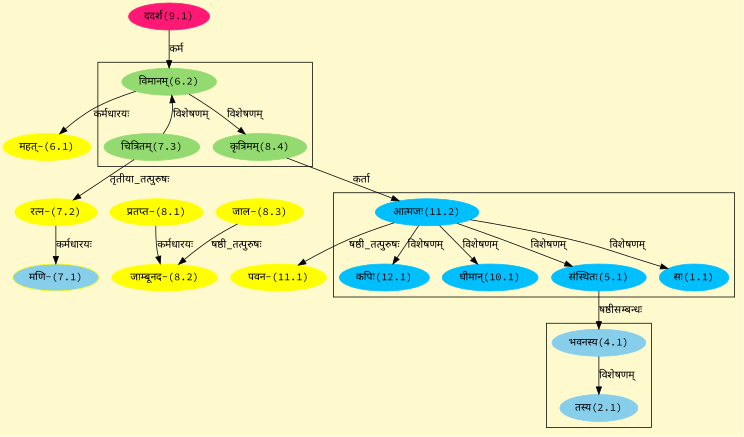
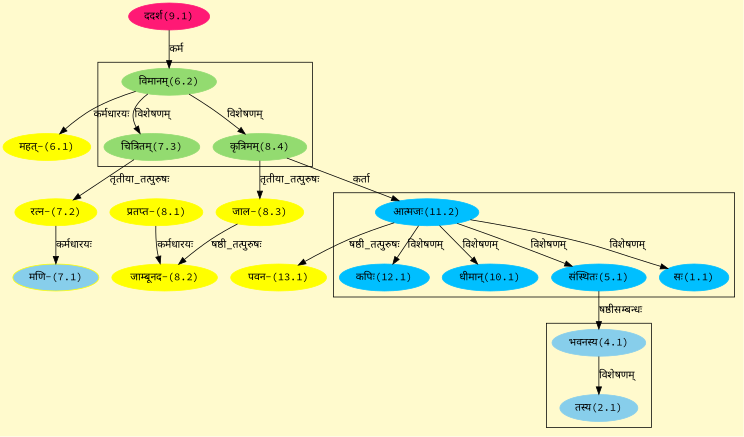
edge "चित्रितम्(7.3)" -> "विमानम्(6.2)": reversed
edge "कृत्रिमम्(8.4)" -> "जाल-(8.3)": added, label "तृतीया_तत्पुरुषः"
node "पवन-(11.1)": label "पवन-(11.1)" -> "पवन-(13.1)"
